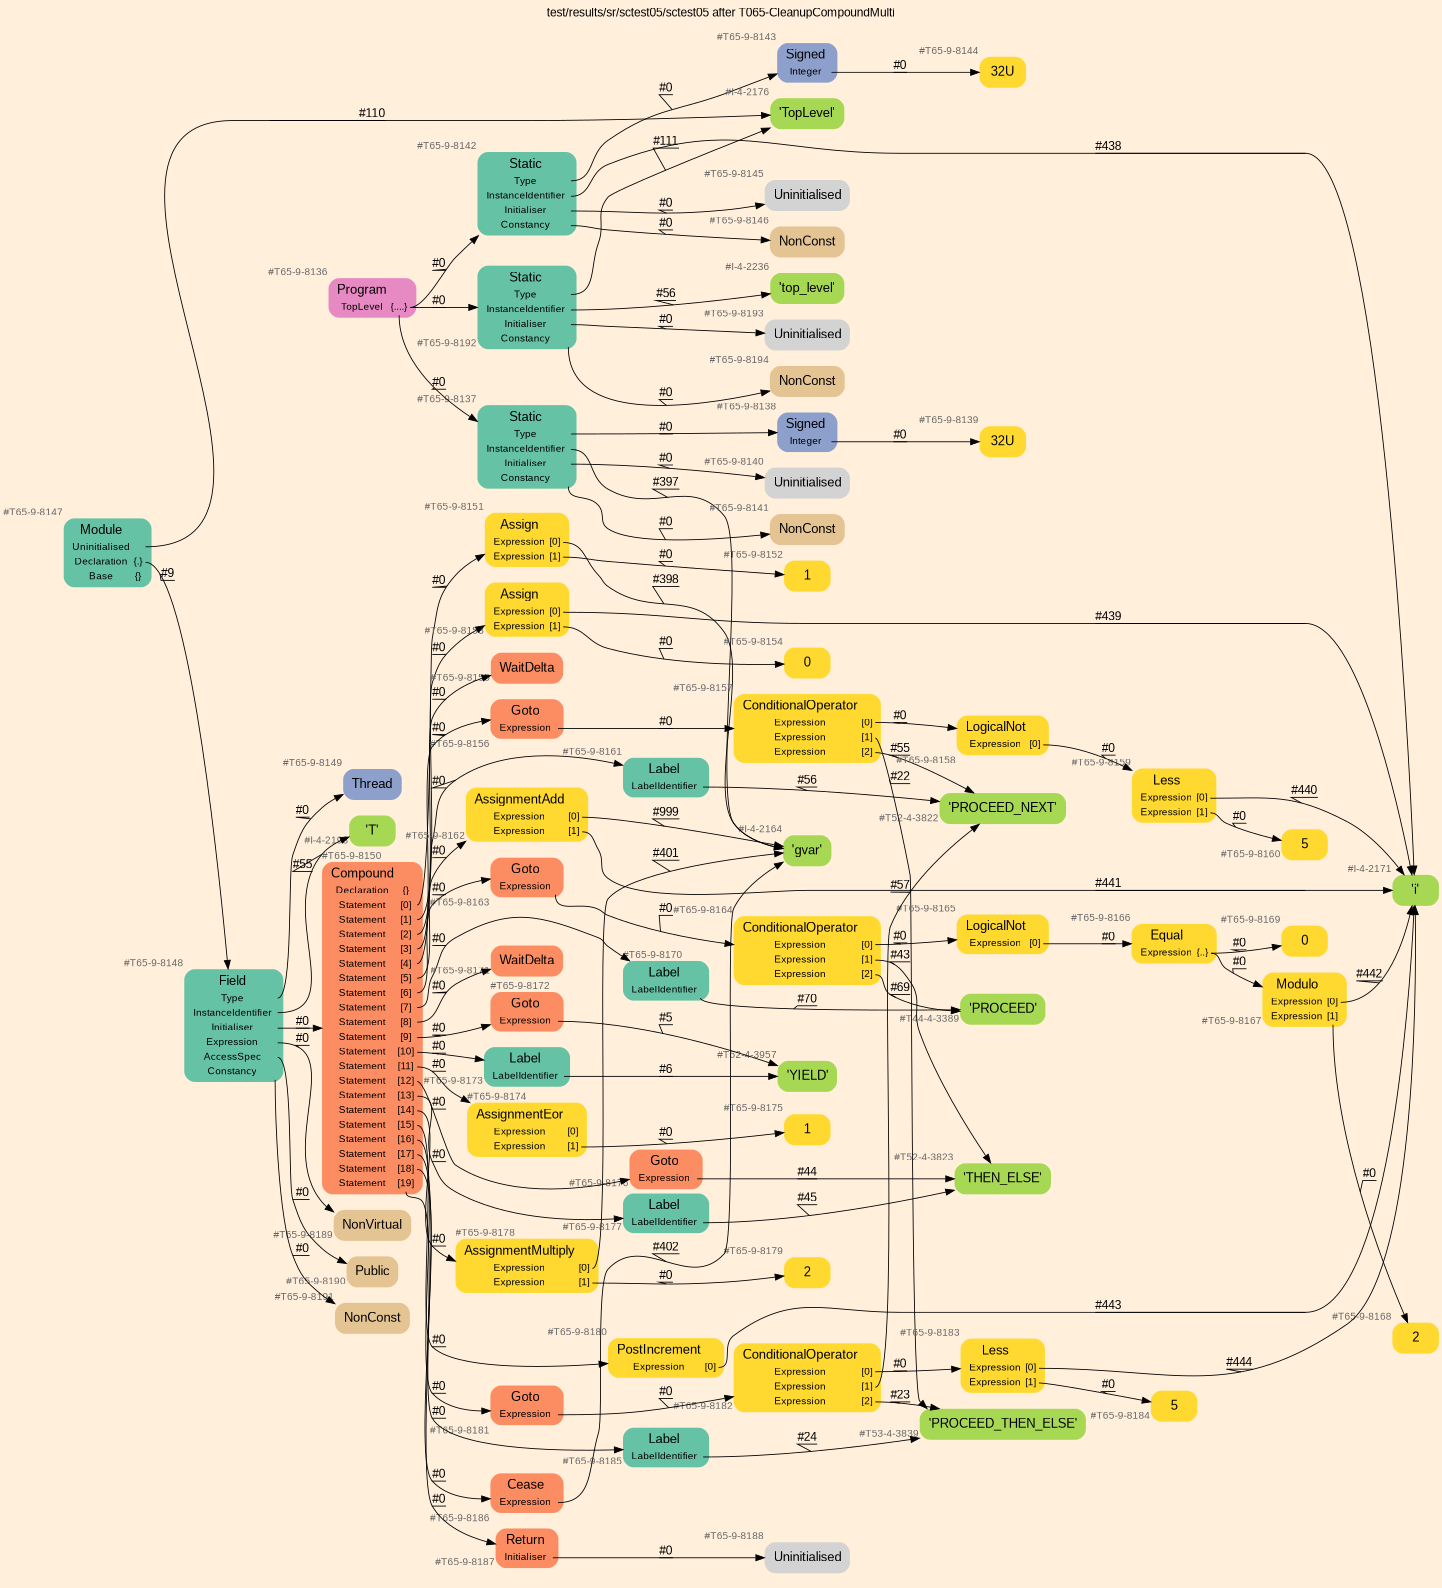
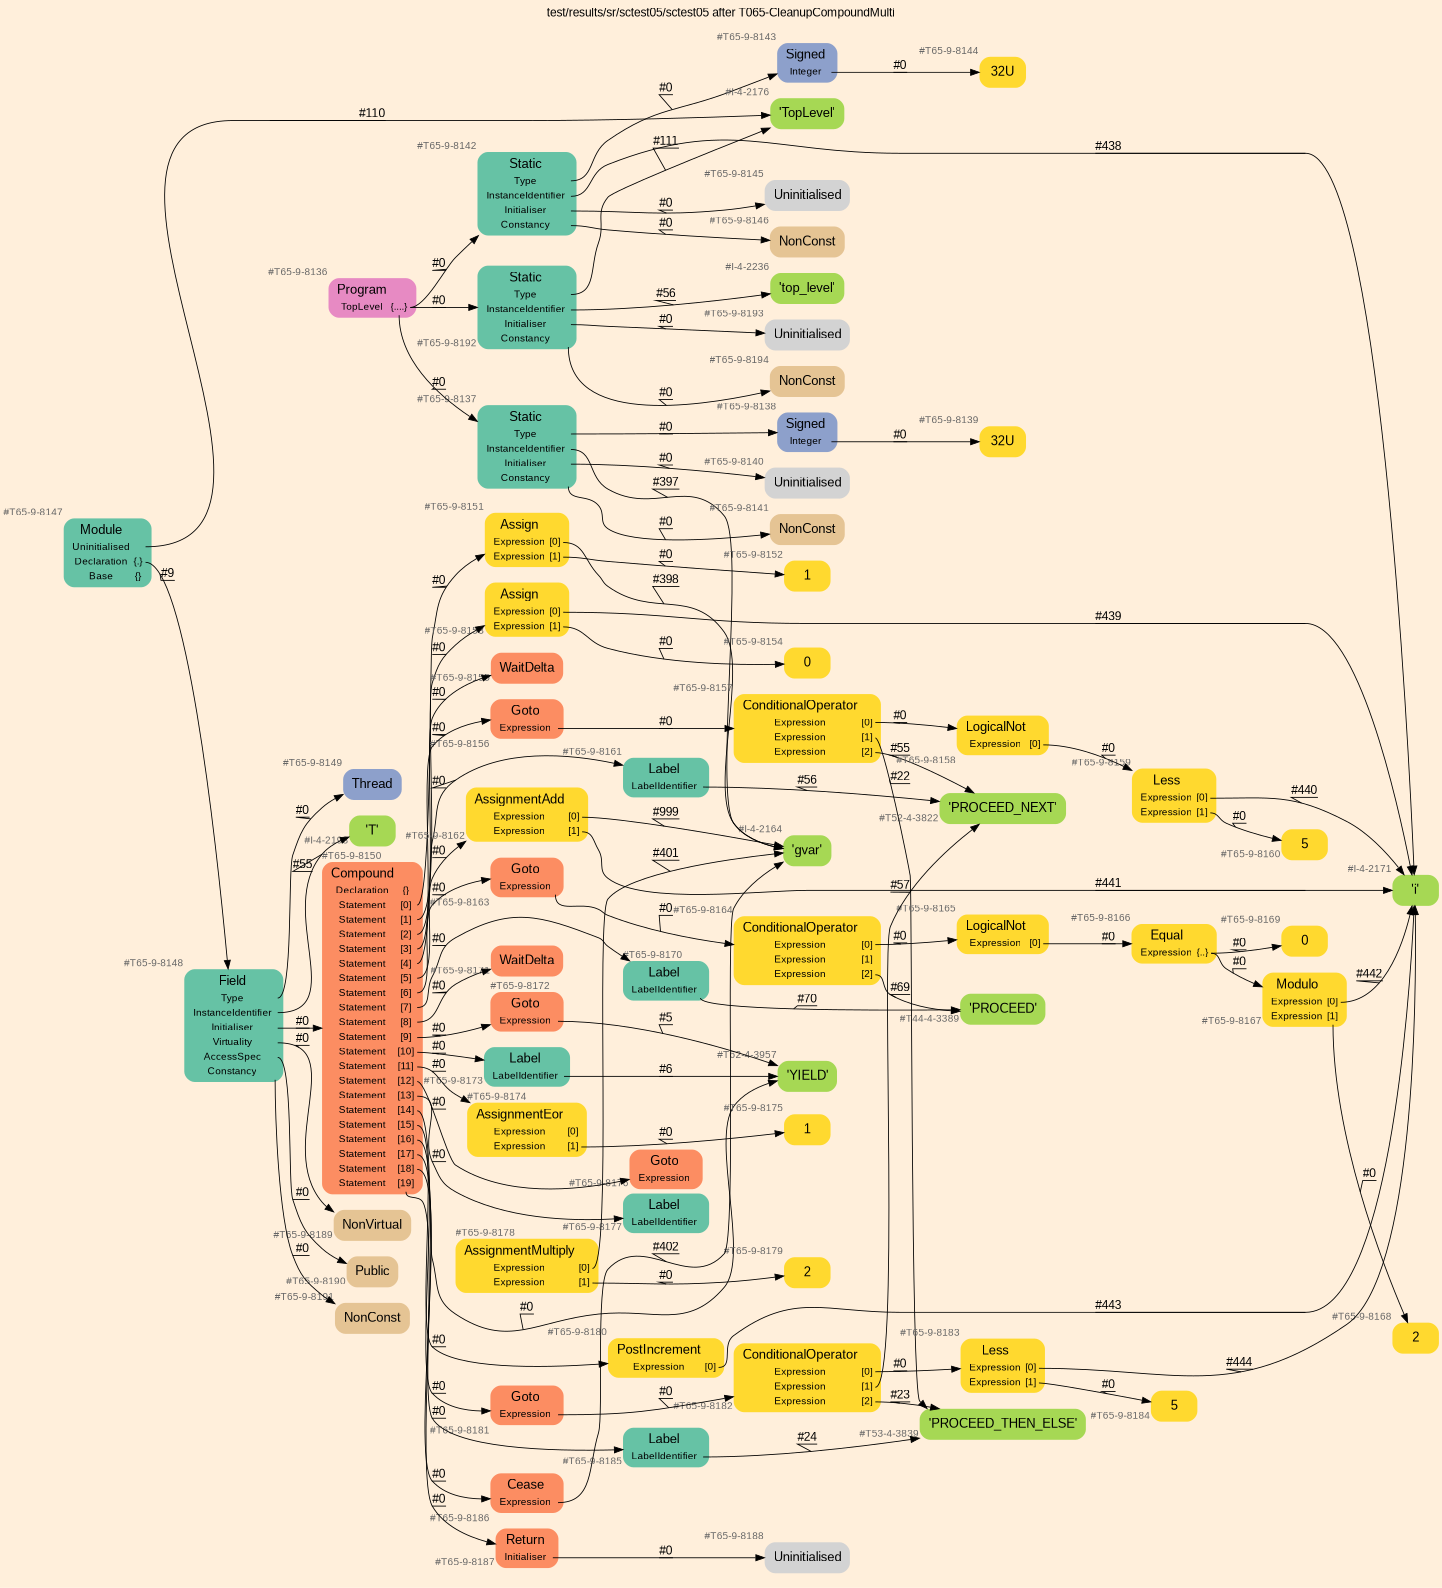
node "Field": text "Expression" -> "Virtuality"
node "'THEN_ELSE'": removed
edge "Compound" -> "AssignmentMultiply": now "Compound" -> "'YIELD'"
